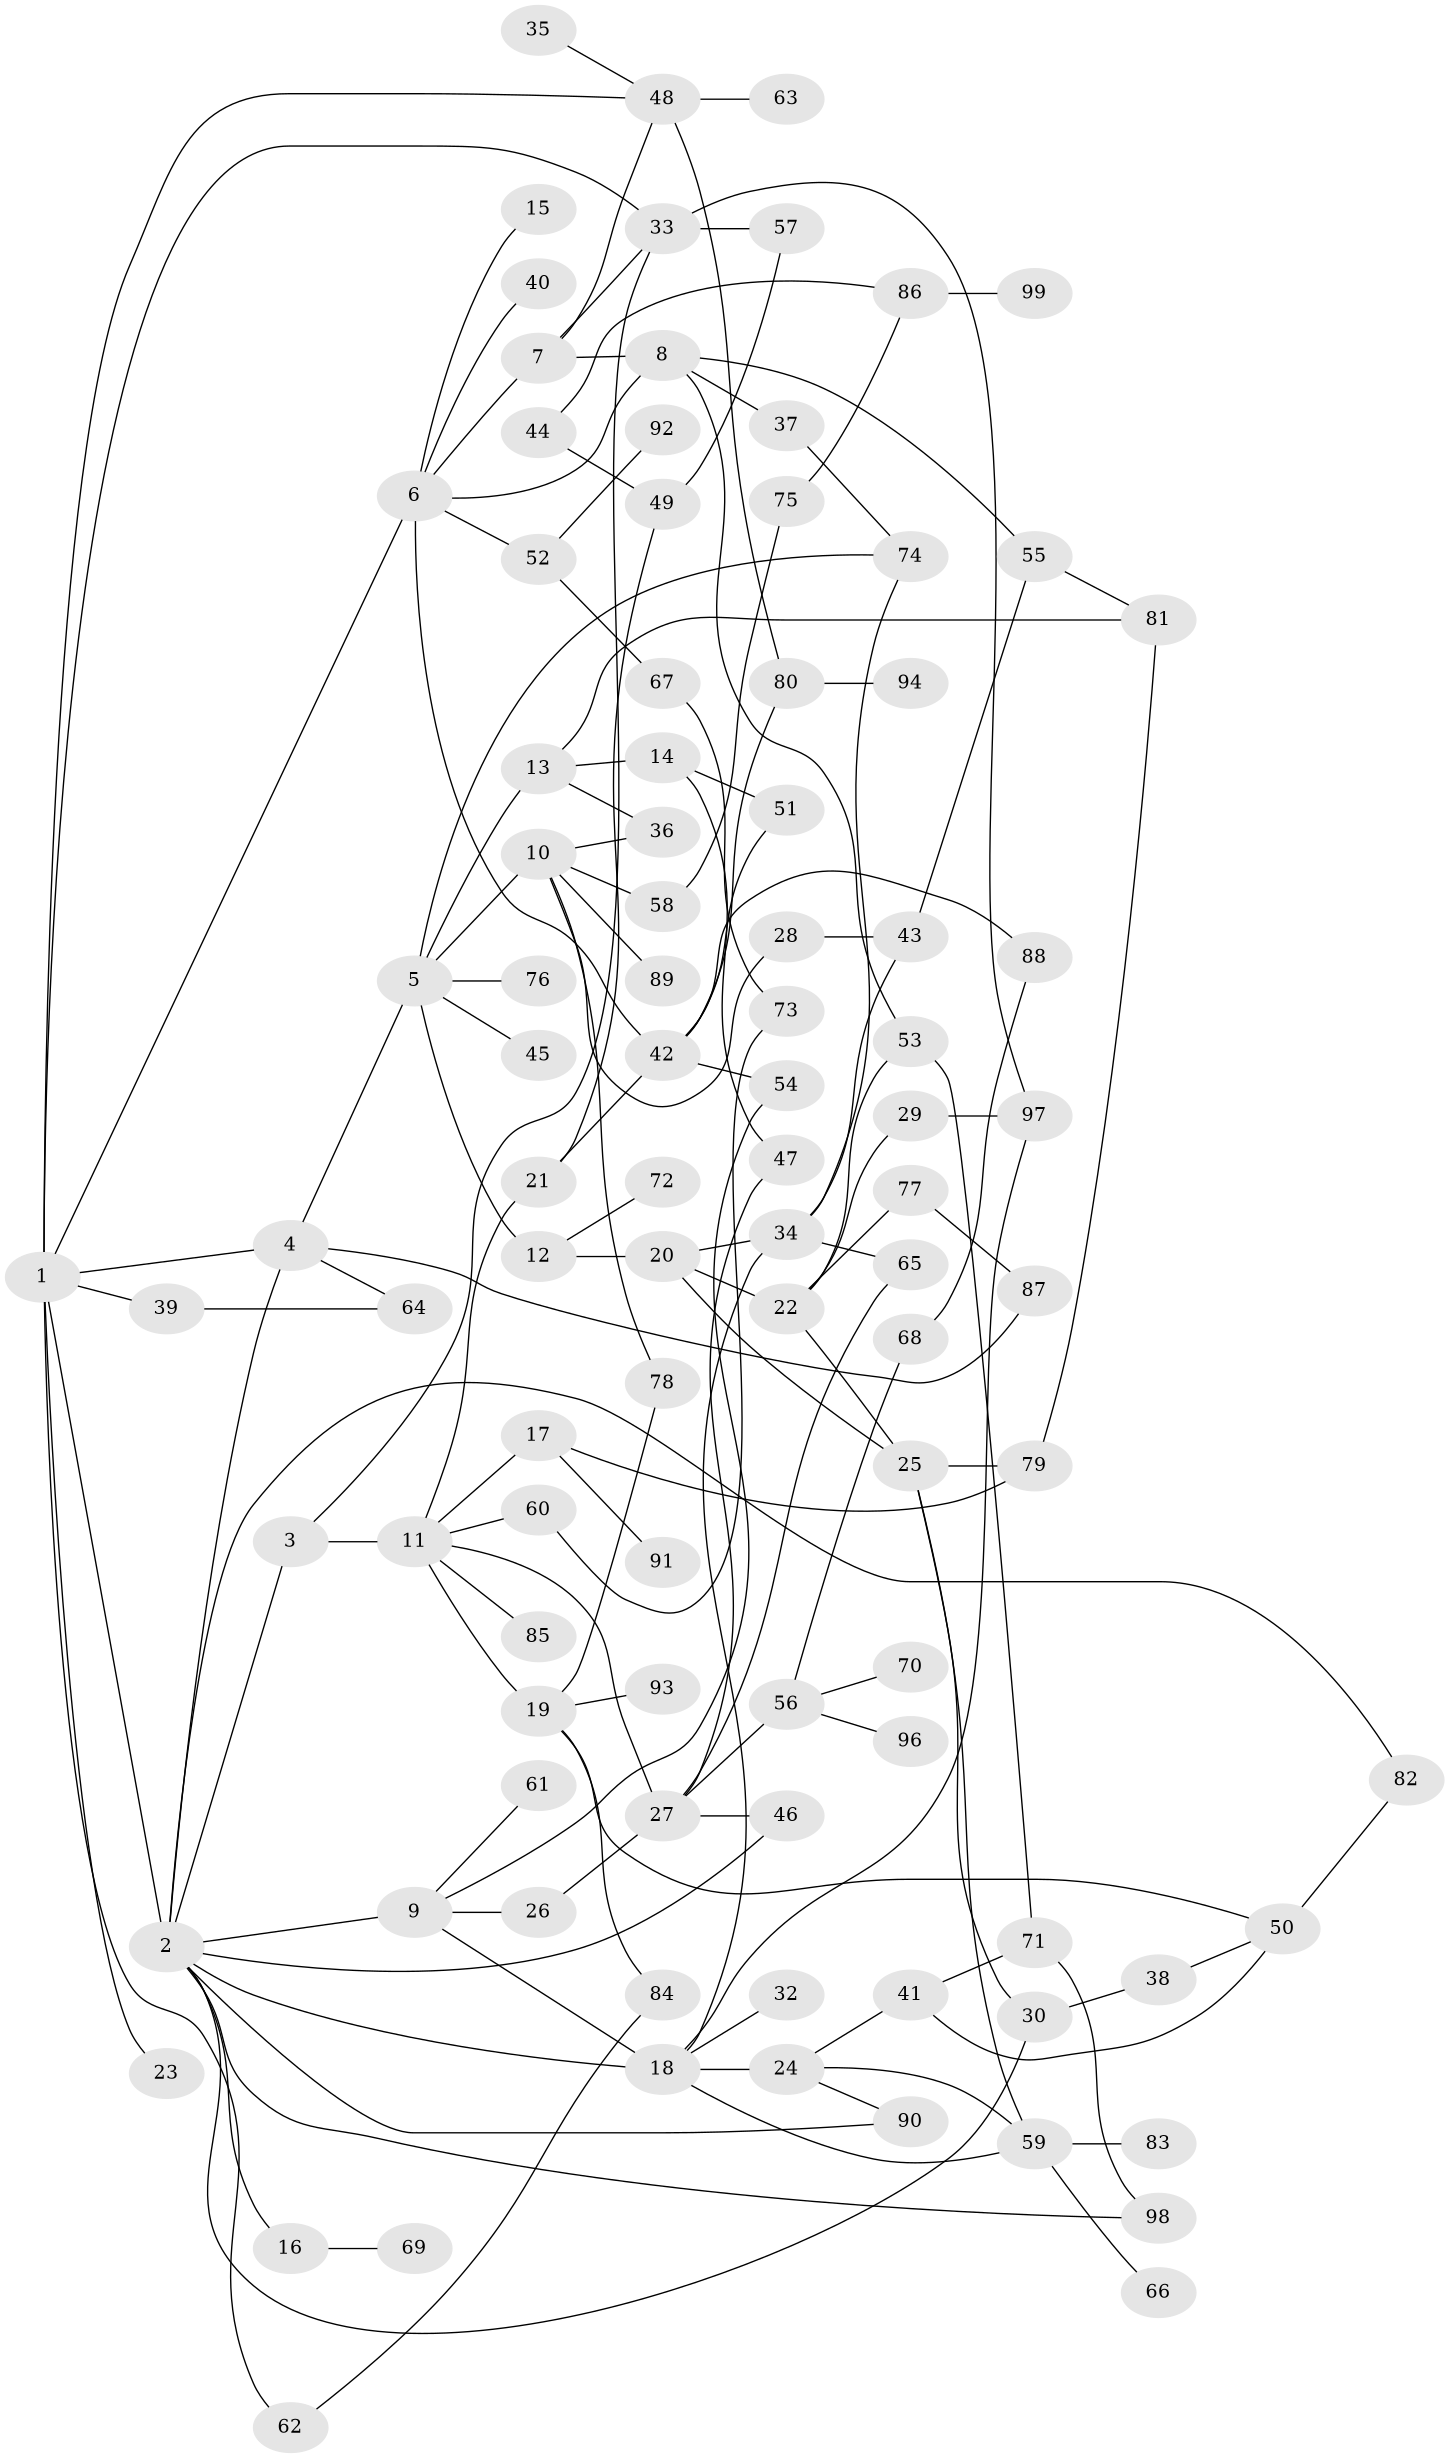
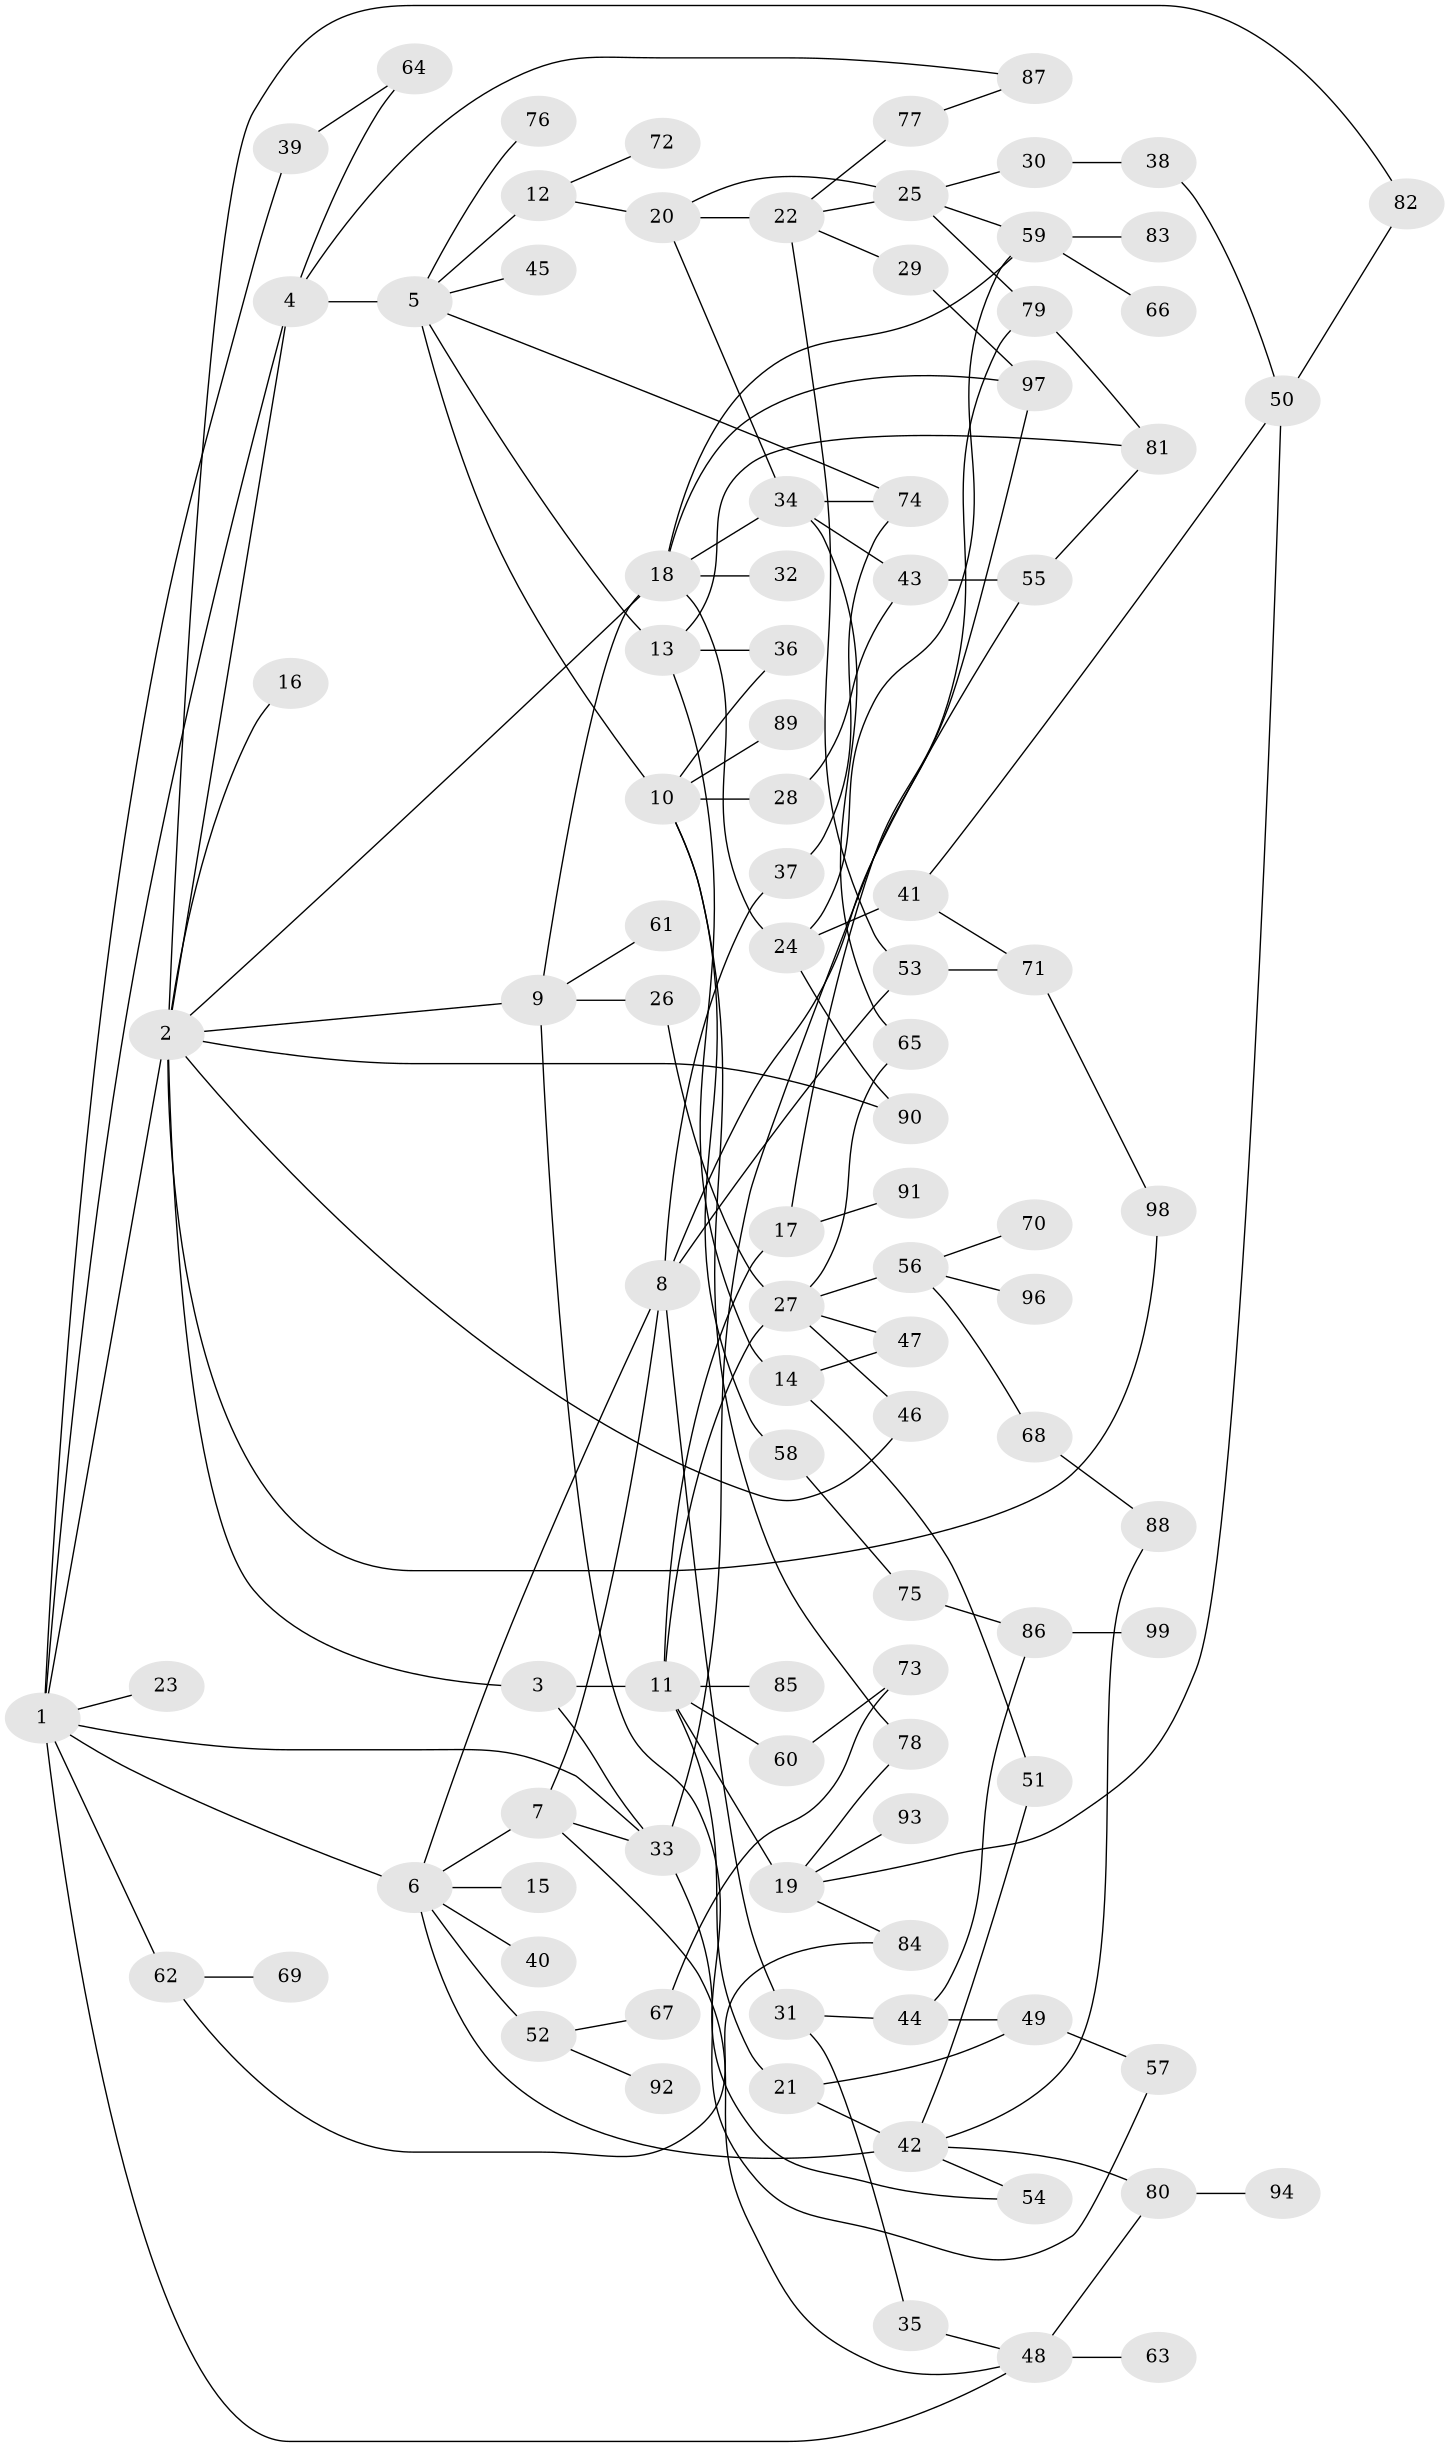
node "31": added
edge "16" -- "69": now "62" -- "69"
edge "2" -- "30": removed
